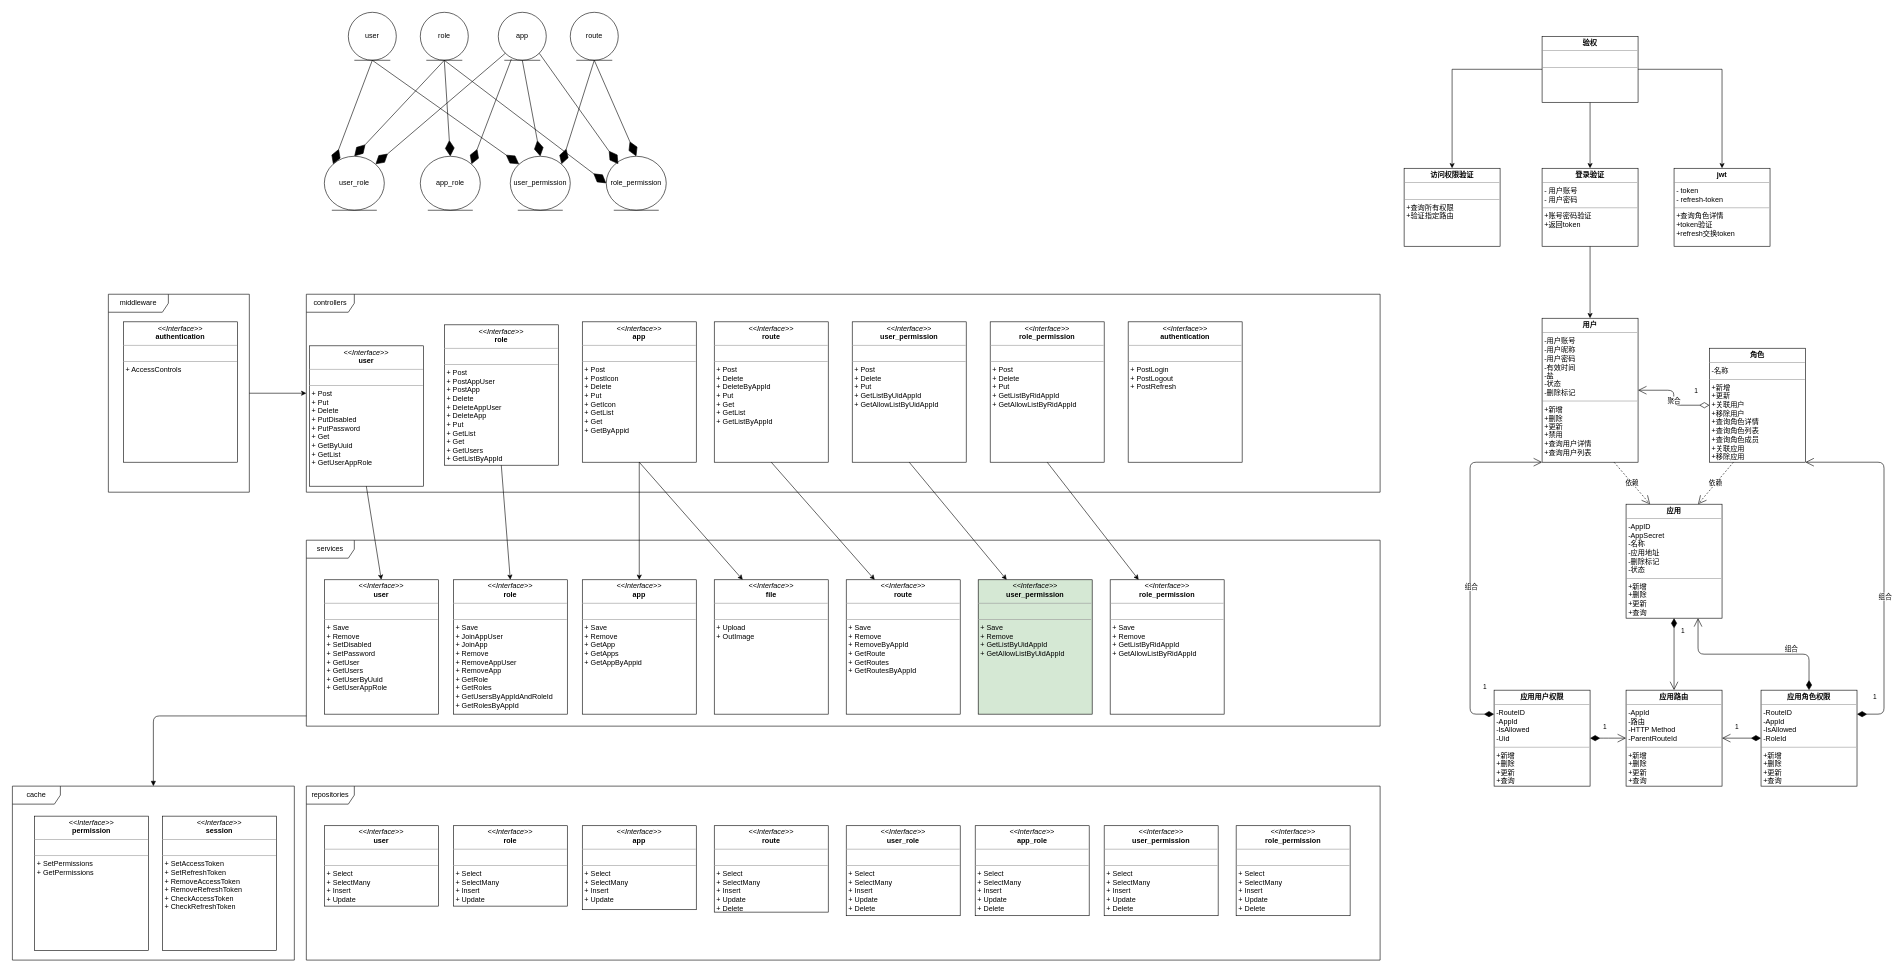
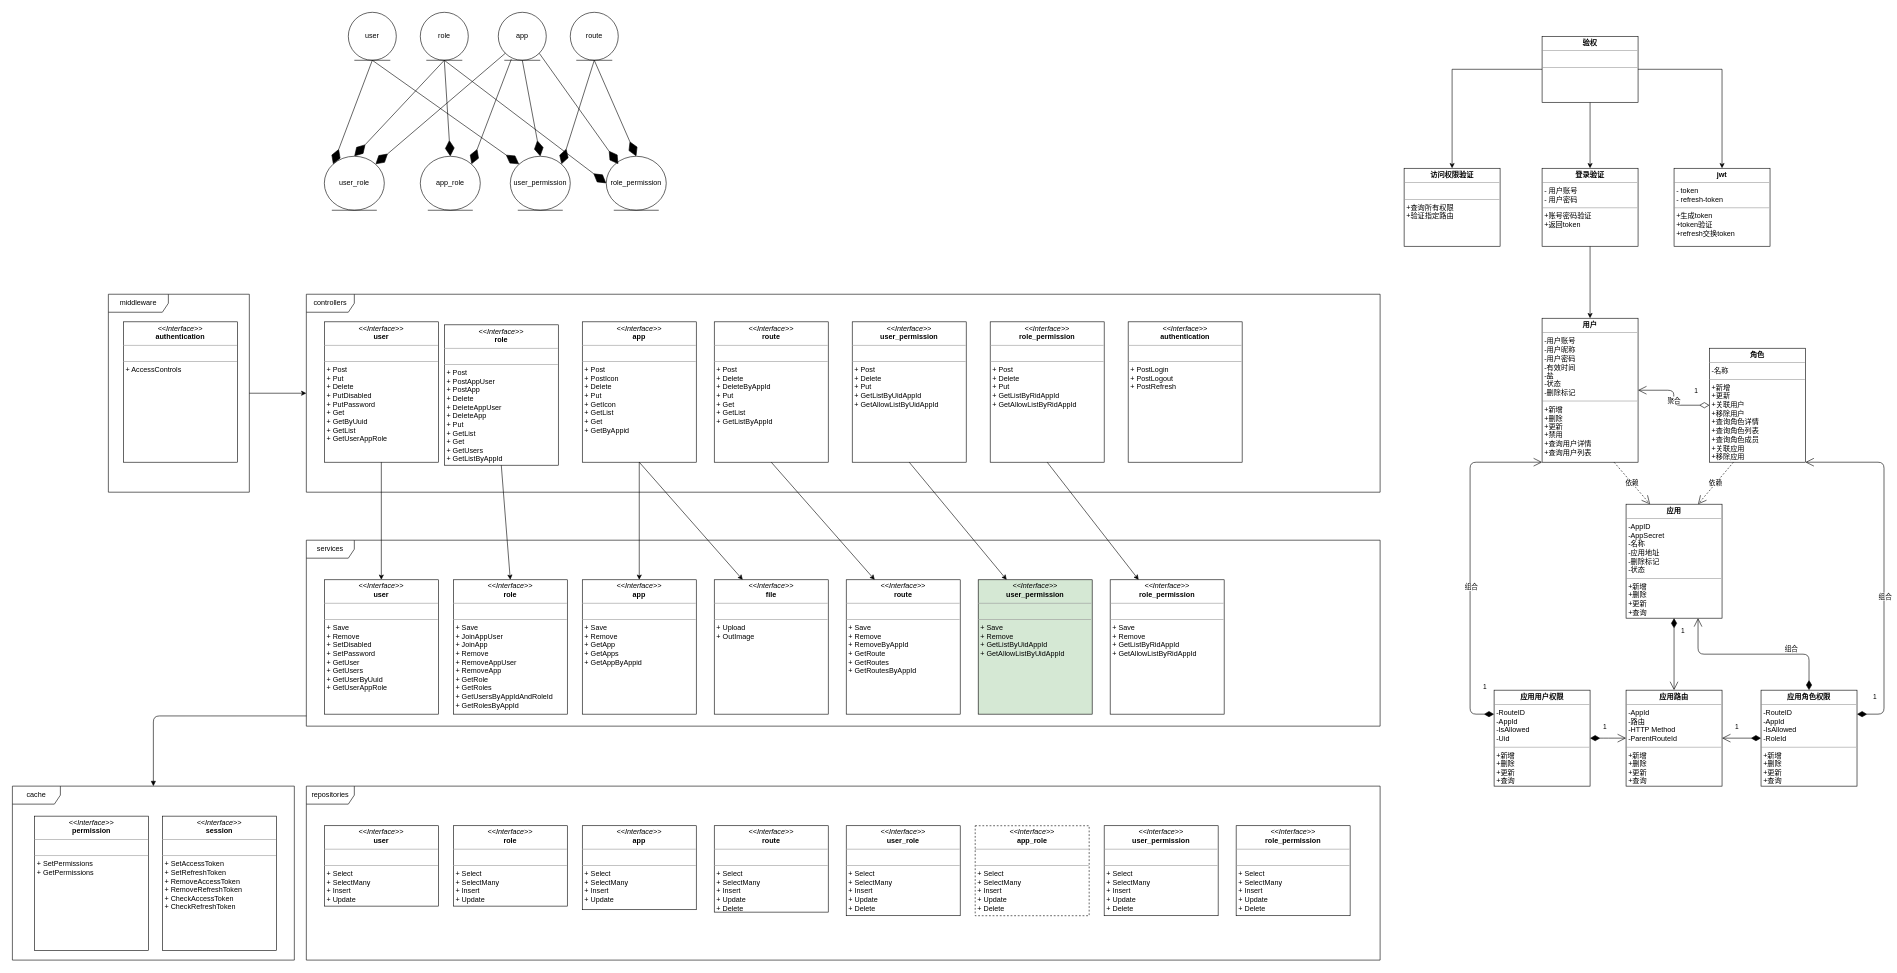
node "jwt - token - refresh-token +查询角色详情 +token验证 +refresh交换token": label "jwt - token - refresh-token +查询角色详情 +token验证 +refresh交换token" -> "jwt - token - refresh-token +生成token +token验证 +refresh交换token"
node "<<Interface>> user + Post + Put + Delete + PutDisabled + PutPassword + Get + GetByUuid + GetList + GetUserAppRole": moved (366, 416) -> (381, 392)
node "<<Interface>> app_role + Select + SelectMany + Insert + Update + Delete": style solid -> dashed
